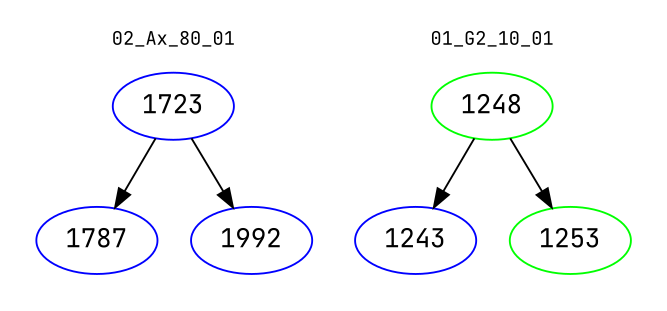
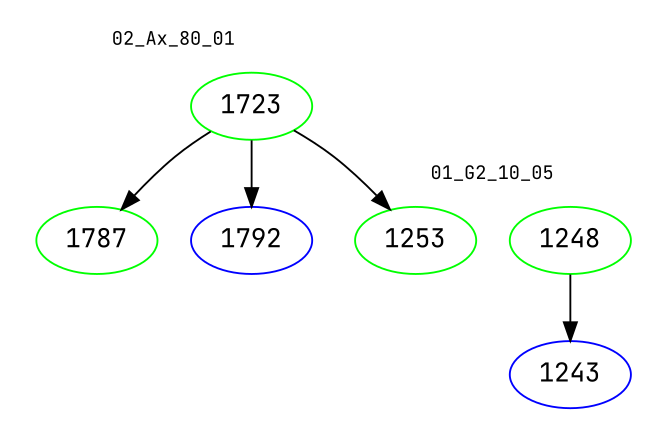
cluster "01_G2_10_01": label "01_G2_10_01" -> "01_G2_10_05"
node "1723": color blue -> green
edge "1248" -> "1253": now "1723" -> "1253"
node "1787": color blue -> green
node "1992": label "1992" -> "1792"
